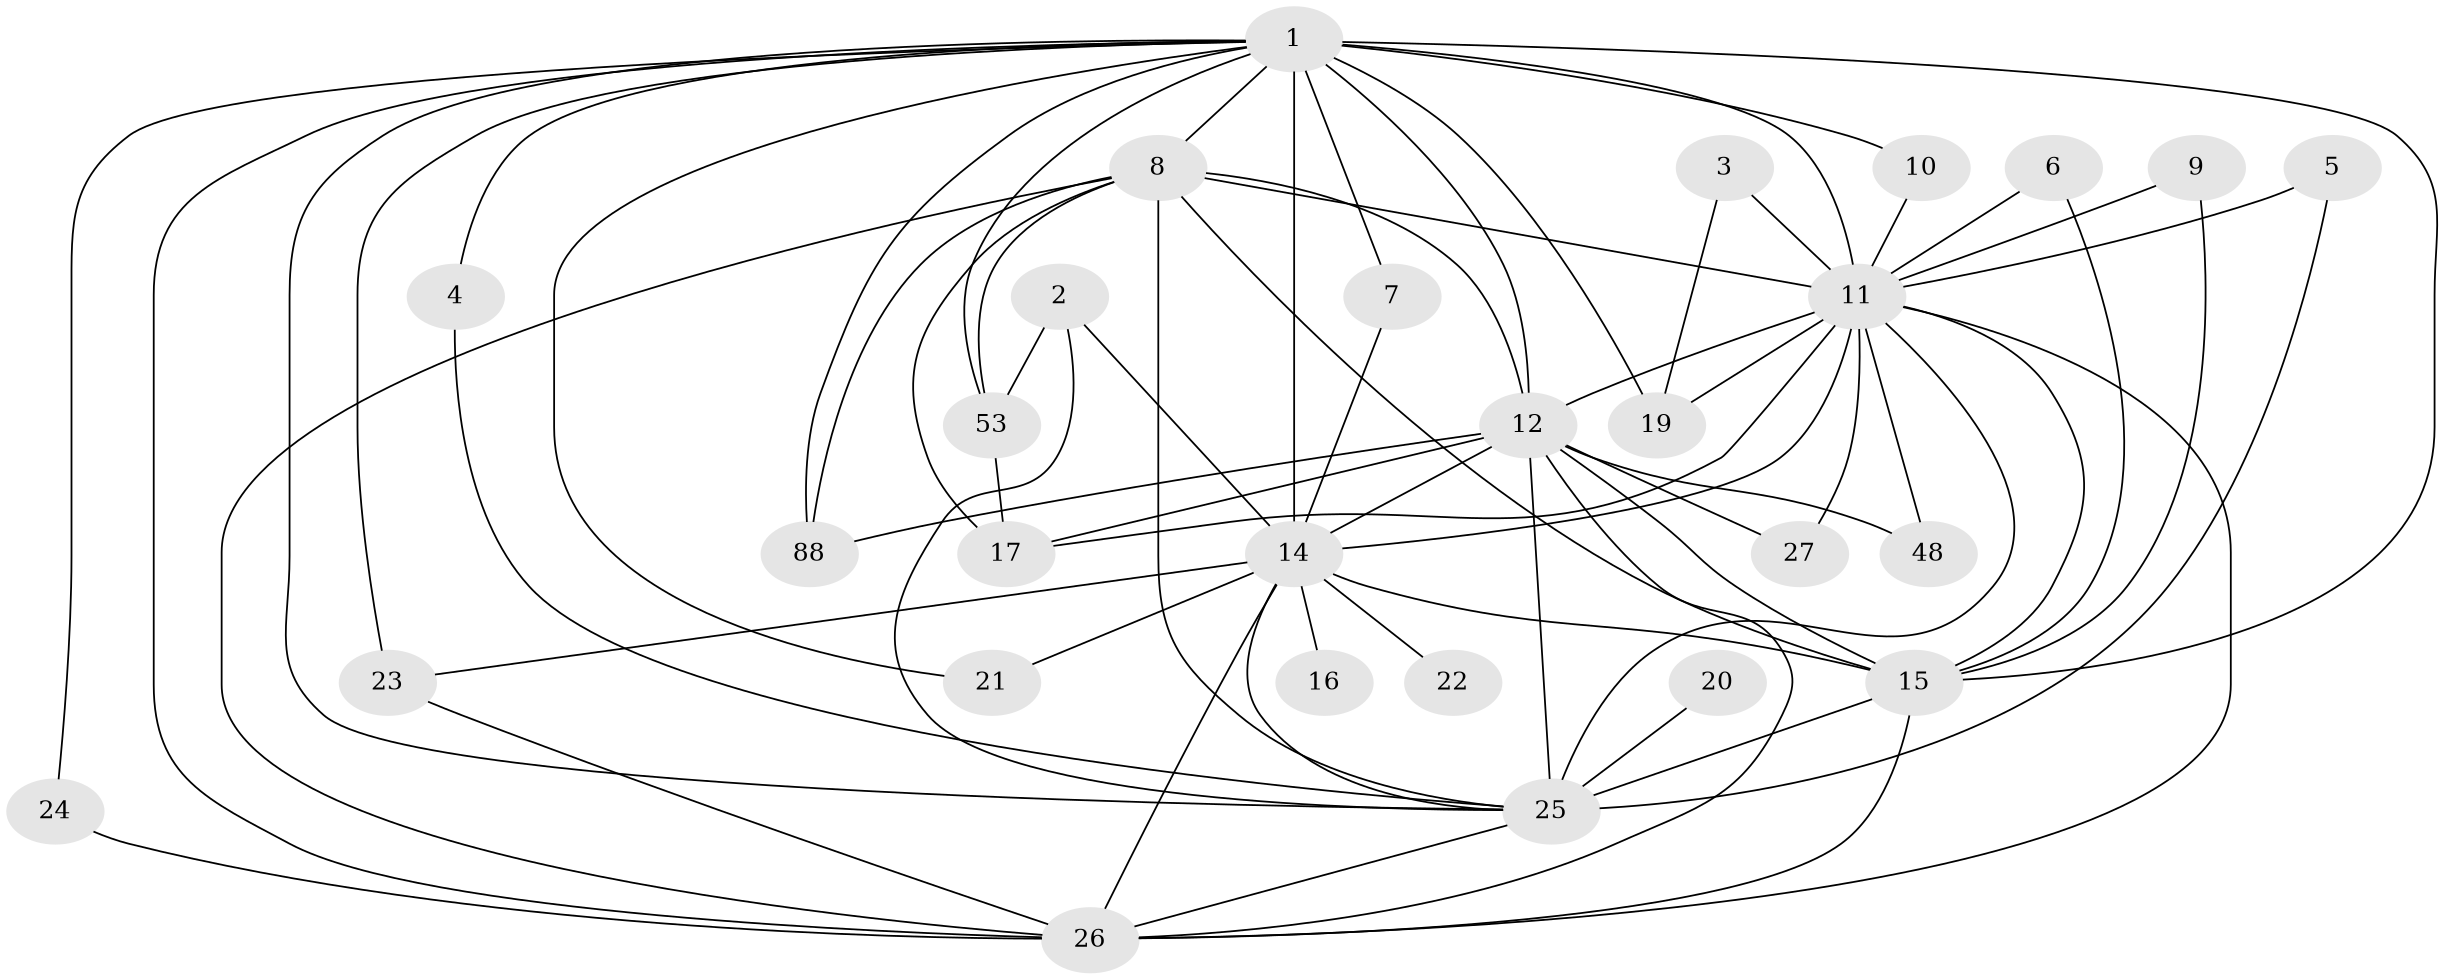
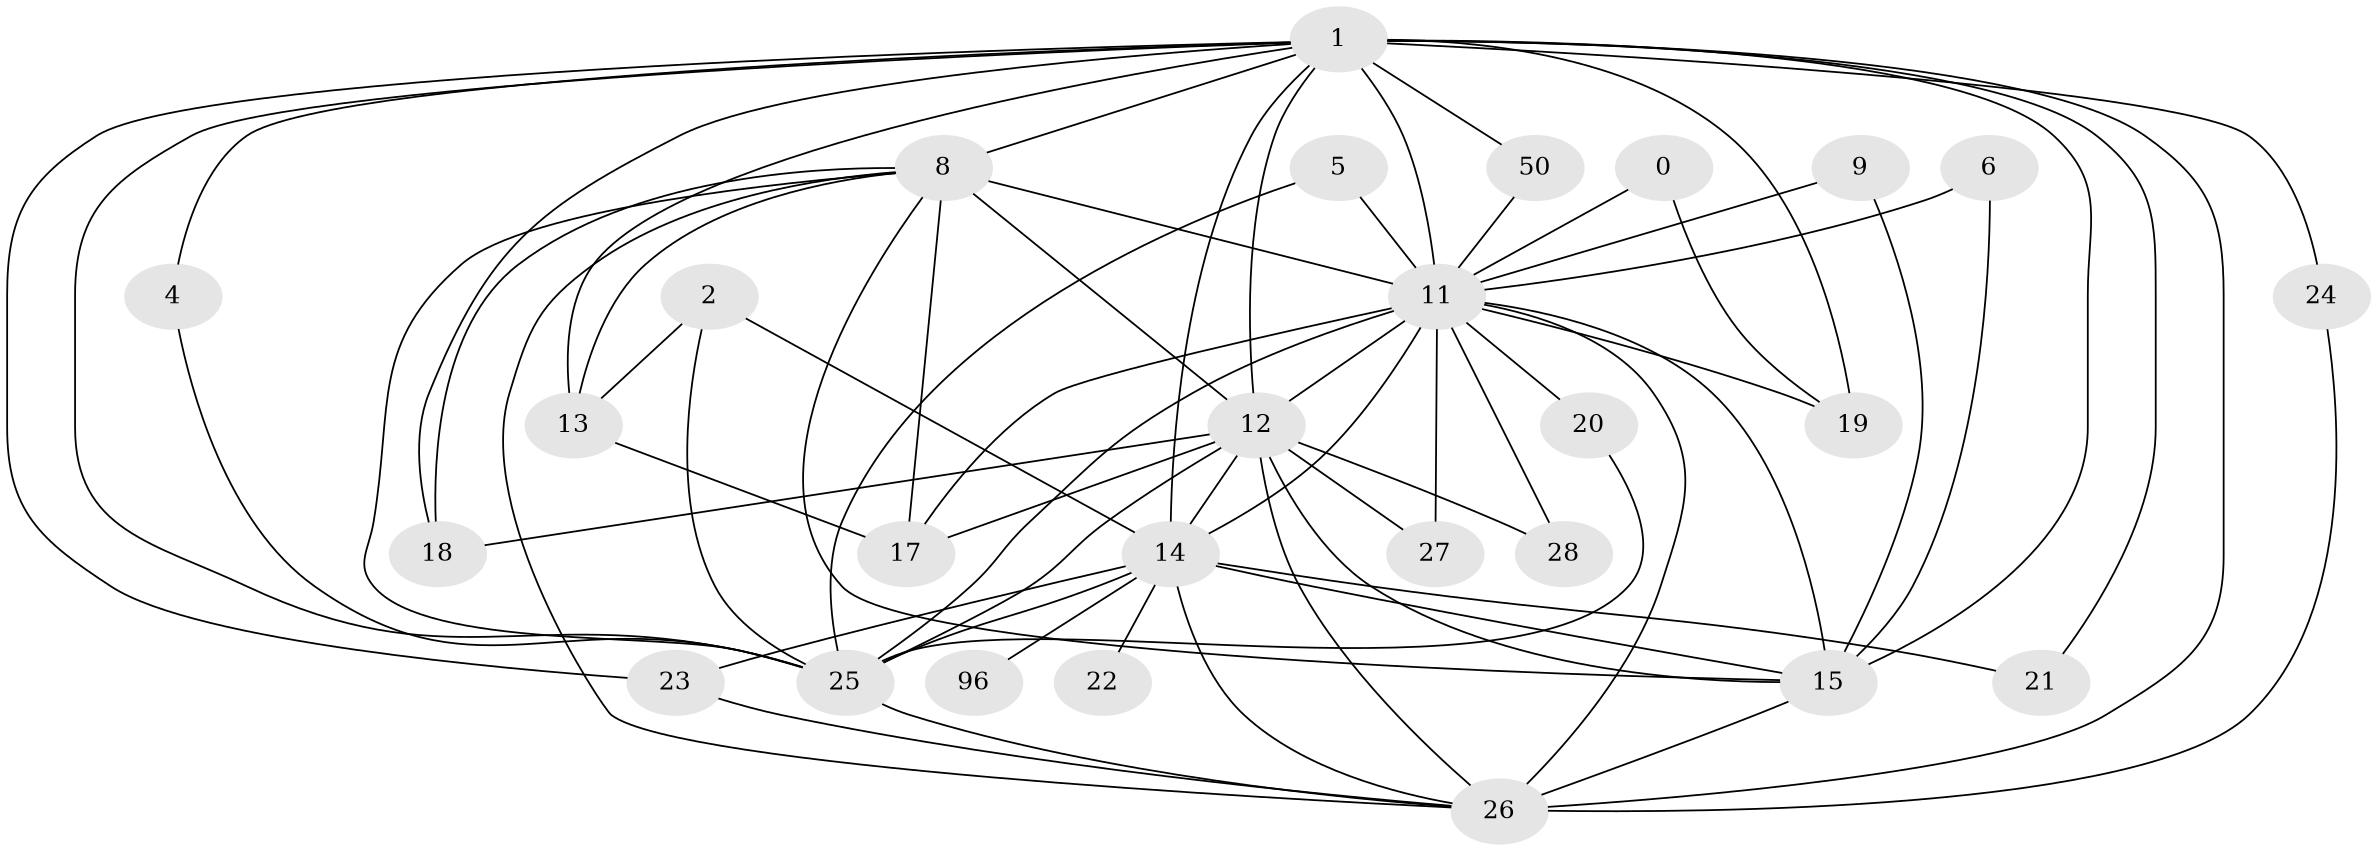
node "3": label "3" -> "0"
node "10": label "10" -> "50"
node "7": removed
edge "11" -- "20": added
node "53": label "53" -> "13"
node "88": label "88" -> "18"
node "48": label "48" -> "28"
node "16": label "16" -> "96"
edge "15" -- "25": removed
